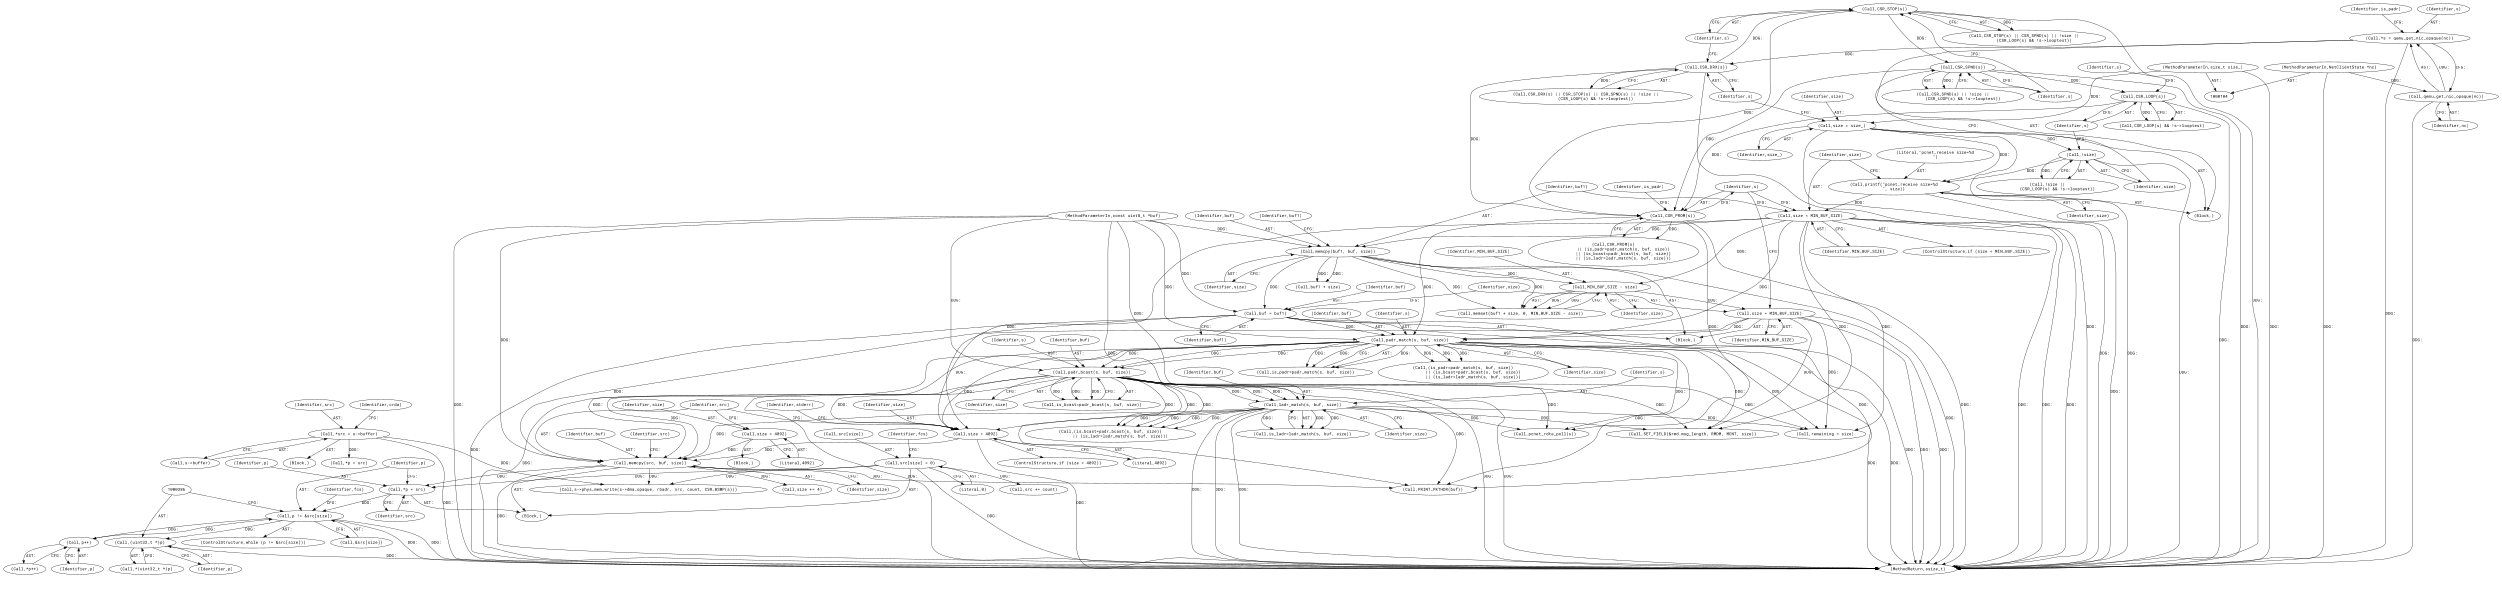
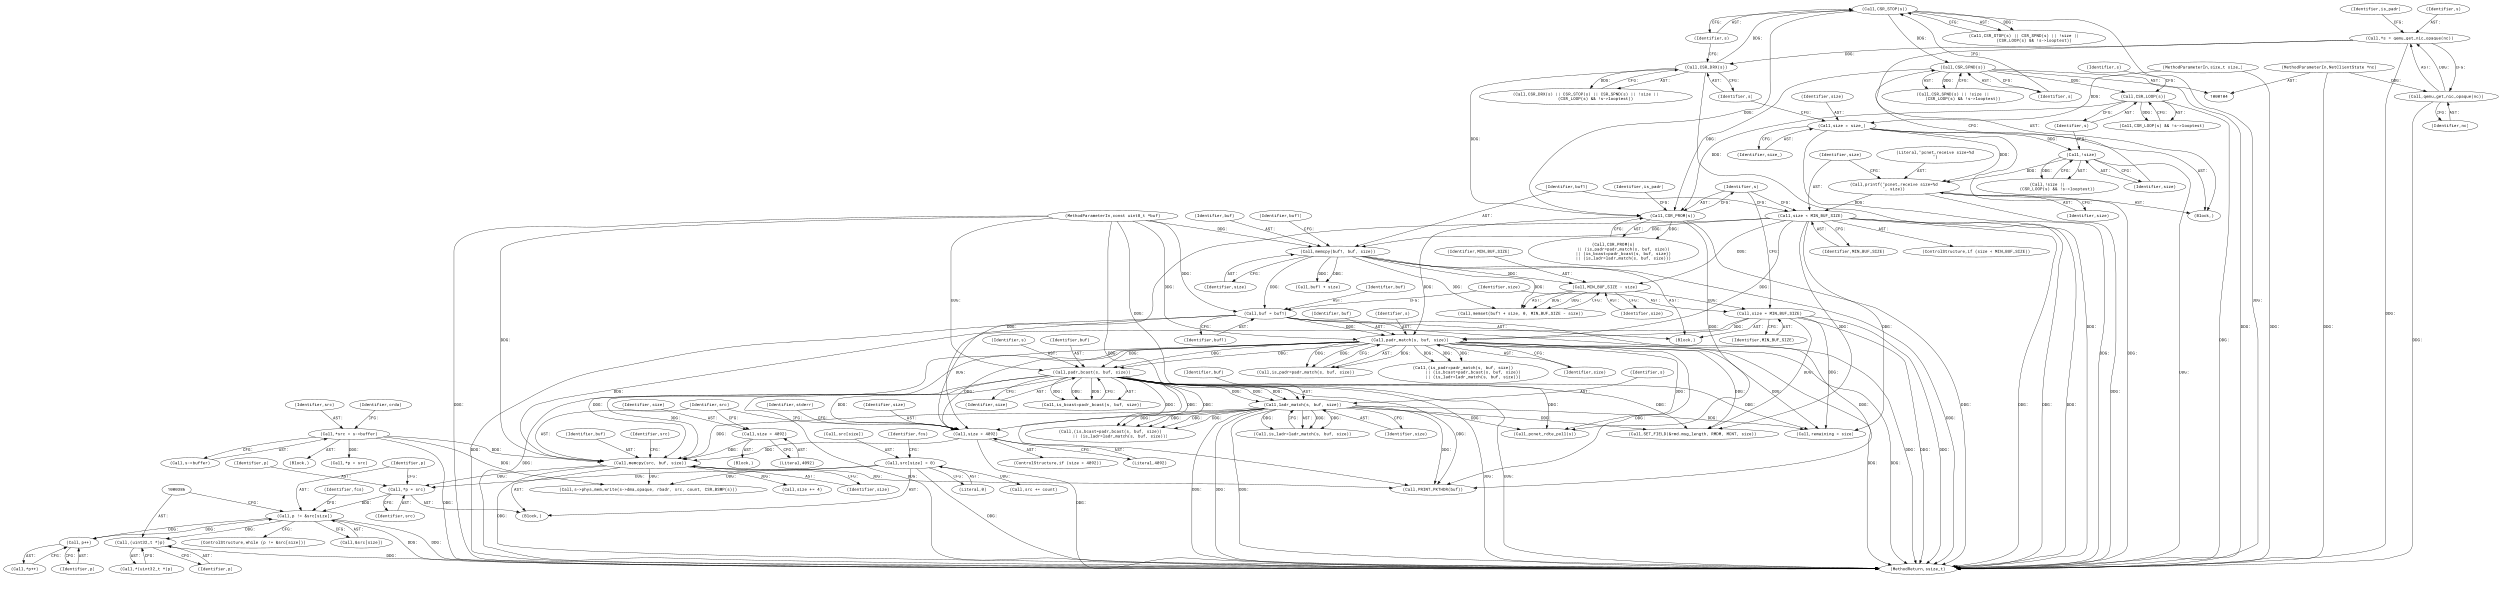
edge "(MethodParameterIn,size_t size_)" -> "1000104": now "(Call,CSR_SPND(s))" -> "1000104"
edge "(Call,ladr_match(s, buf, size))" -> "(Call,PRINT_PKTHDR(buf))": added, label "DDG:"
edge "(Call,*src = s->buffer)" -> "(Call,memcpy(src, buf, size))": added, label "DDG:"
edge "(Call,p != &src[size])" -> "(ControlStructure,while (p != &src[size]))": label "AST: " -> "CFG: "
